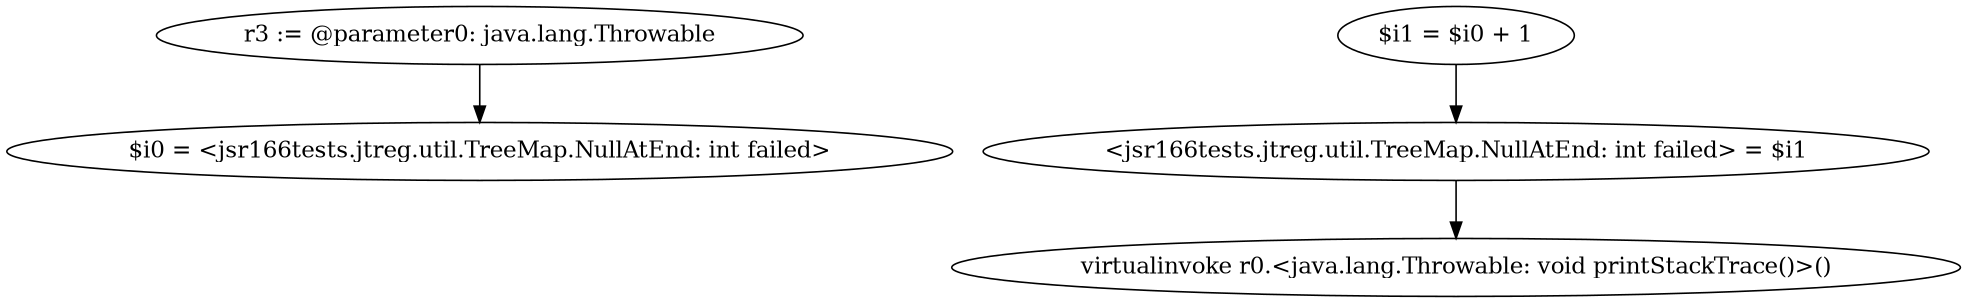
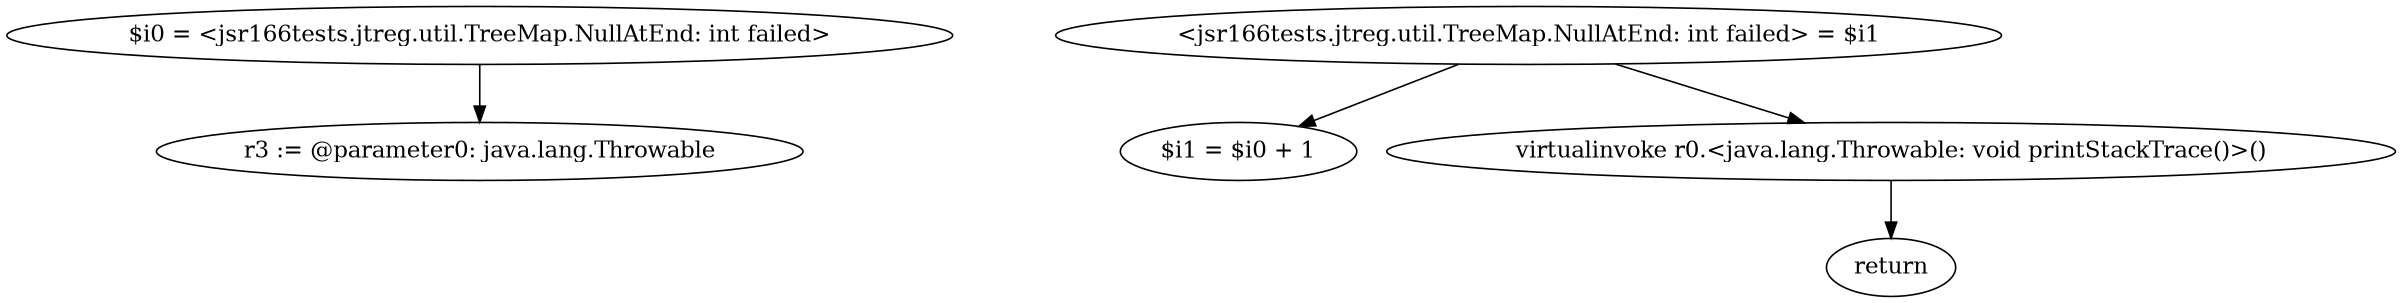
edge "r3 := @parameter0: java.lang.Throwable" -> "$i0 = <jsr166tests.jtreg.util.TreeMap.NullAtEnd: int failed>": reversed
edge "$i1 = $i0 + 1" -> "<jsr166tests.jtreg.util.TreeMap.NullAtEnd: int failed> = $i1": reversed
node "return": added
